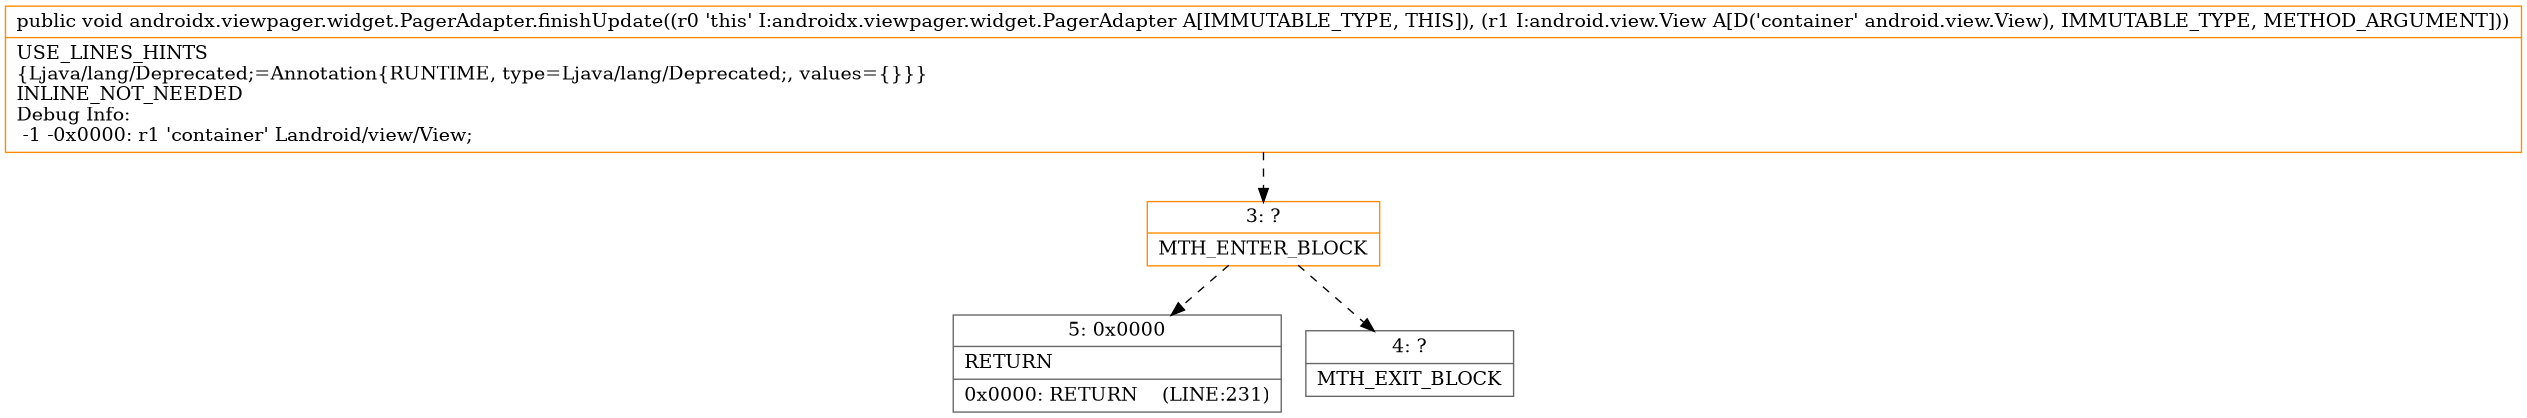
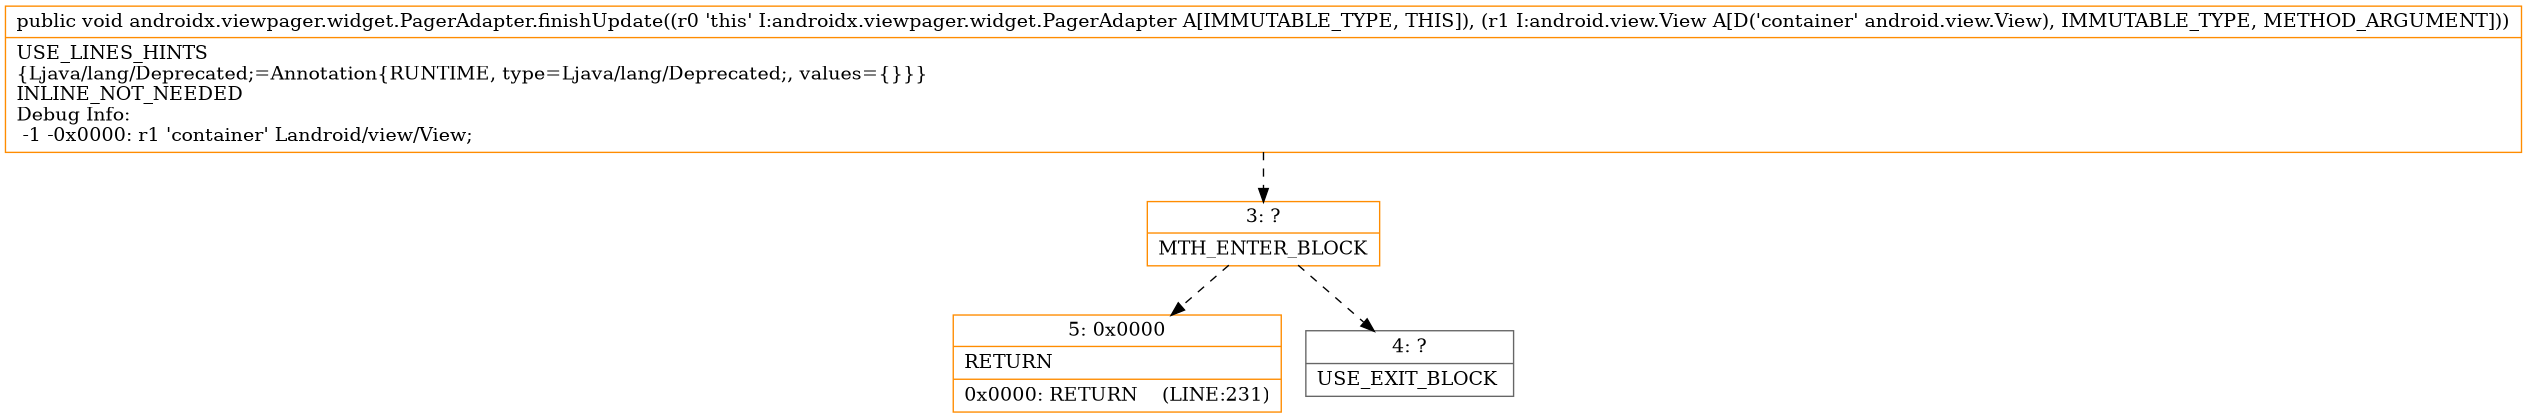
node "5: 0x0000": color gray40 -> darkorange
node "4: ?": text "MTH_EXIT_BLOCK" -> "USE_EXIT_BLOCK"
